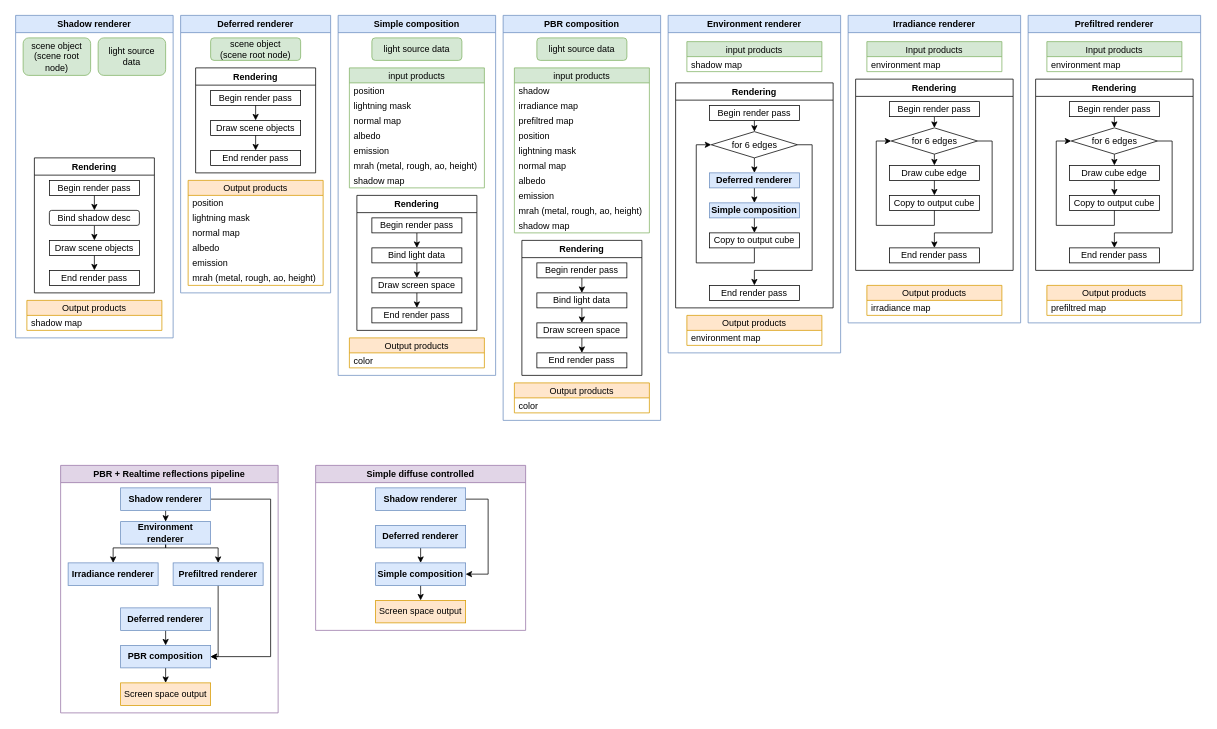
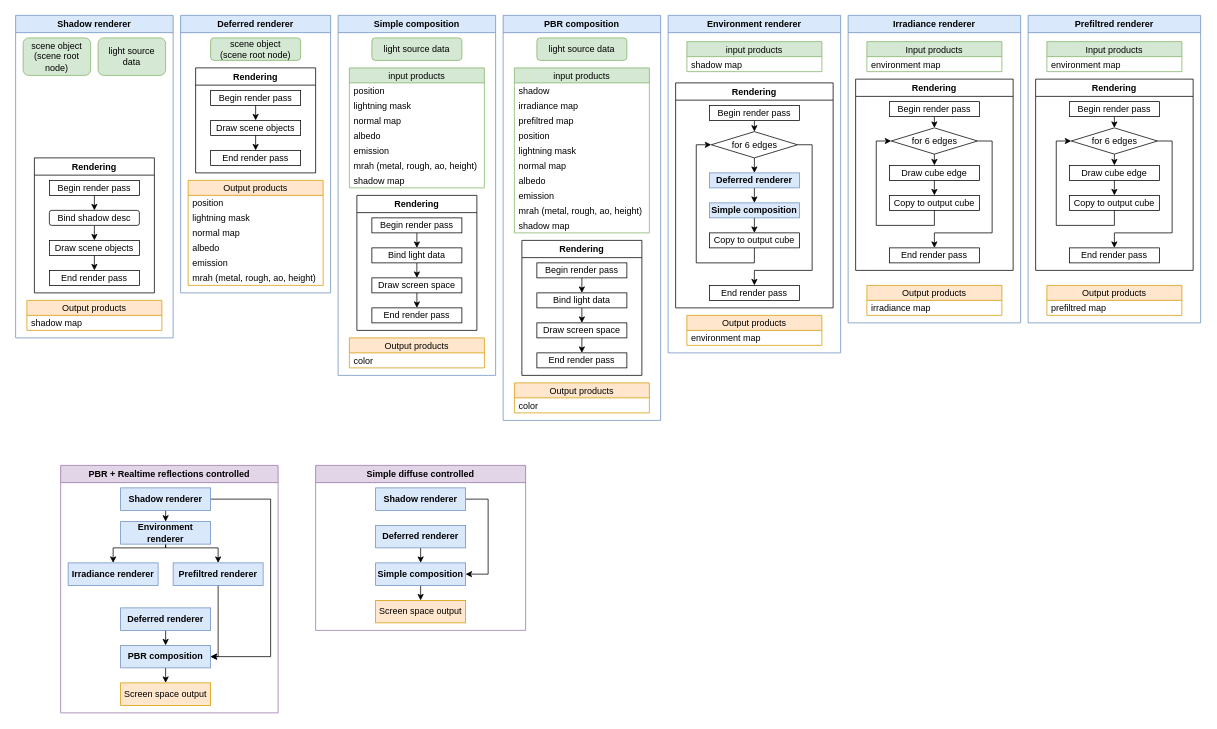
node "PBR + Realtime reflections pipeline": label "PBR + Realtime reflections pipeline" -> "PBR + Realtime reflections controlled"
